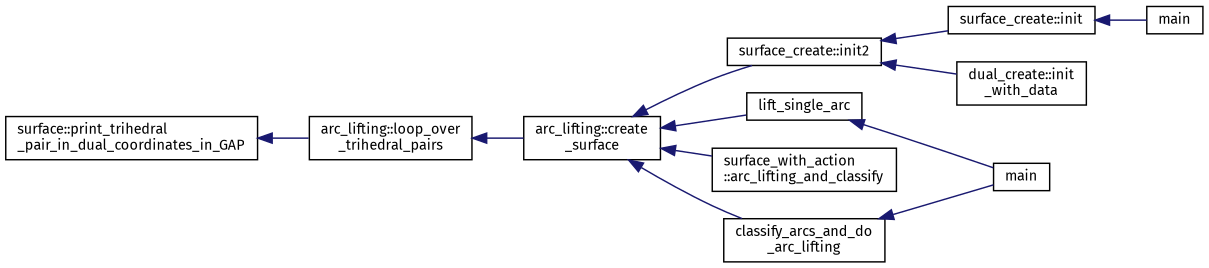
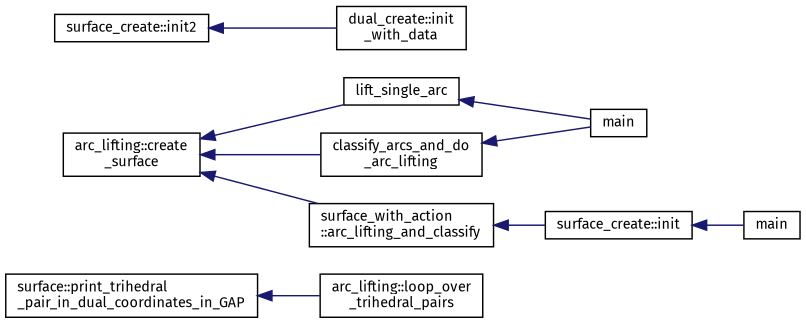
edge "surface_create::init" -> "surface_create::init2": now "surface_create::init" -> "surface_with_action ::arc_lifting_and_classify"
edge "surface_create::init2" -> "arc_lifting::create _surface": removed
edge "arc_lifting::create _surface" -> "arc_lifting::loop_over _trihedral_pairs": removed
